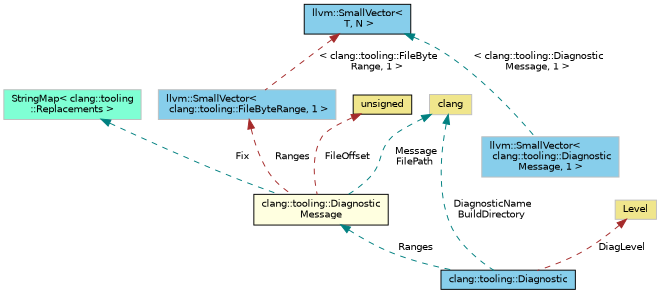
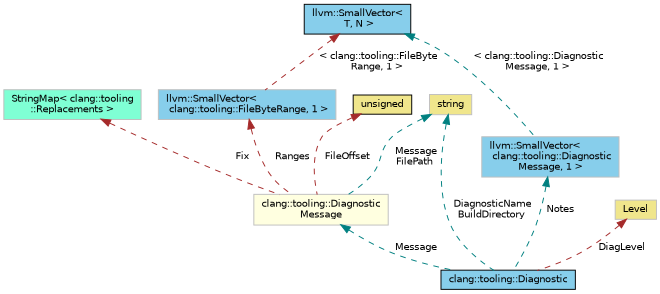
node "clang": label "clang" -> "string"
edge "clang::tooling::Diagnostic Message" -> "StringMap< clang::tooling ::Replacements >": color teal -> brown
node "clang::tooling::Diagnostic Message": color black -> grey75
edge "clang::tooling::Diagnostic" -> "llvm::SmallVector< clang::tooling::Diagnostic Message, 1 >": added, label "Notes"
edge "clang::tooling::Diagnostic" -> "clang::tooling::Diagnostic Message": label " Ranges" -> " Message"
